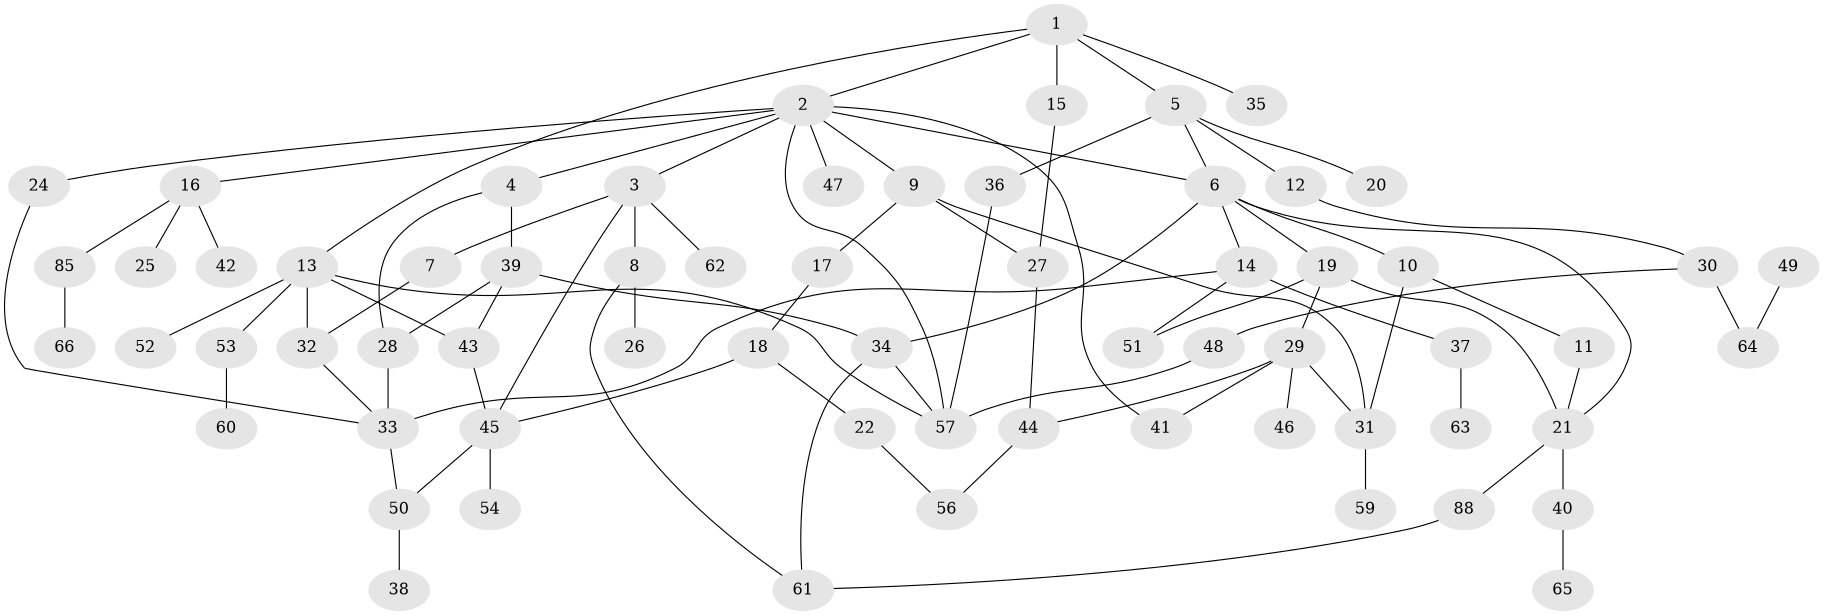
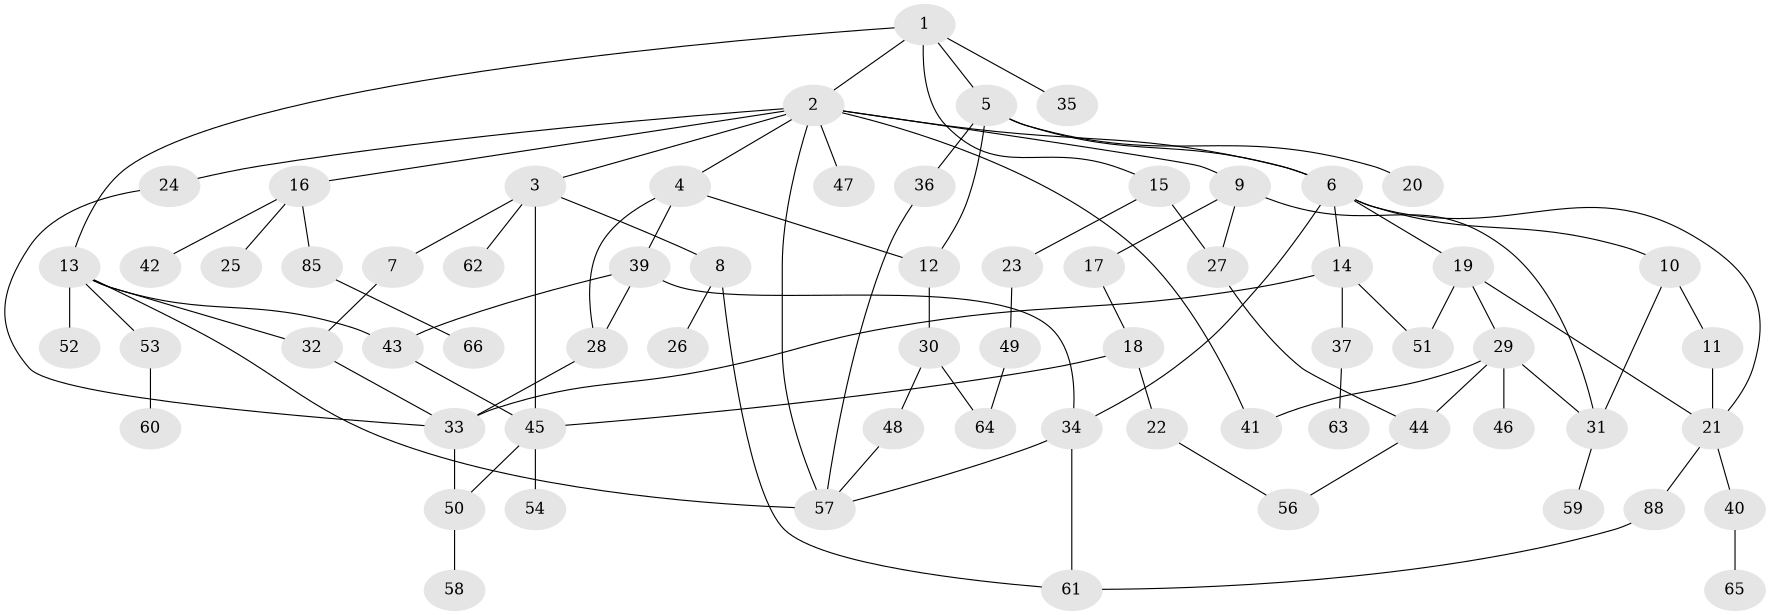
edge "4" -- "12": added
node "23": added
node "38": label "38" -> "58"
